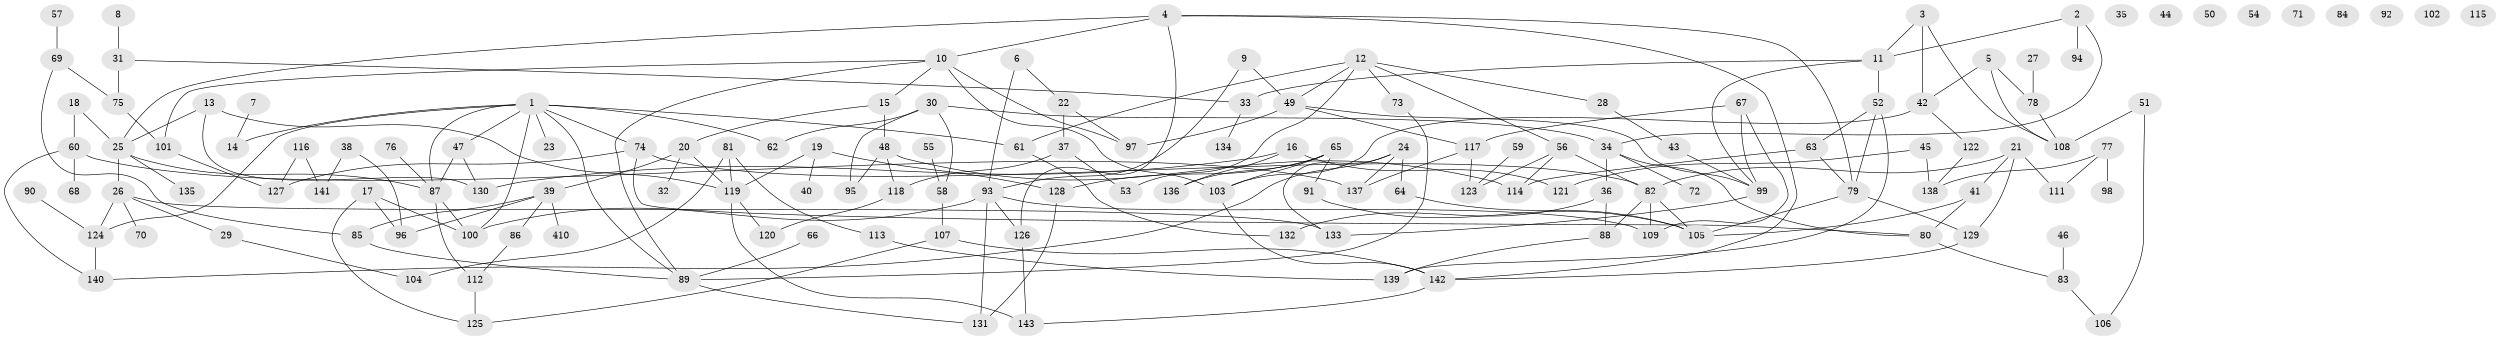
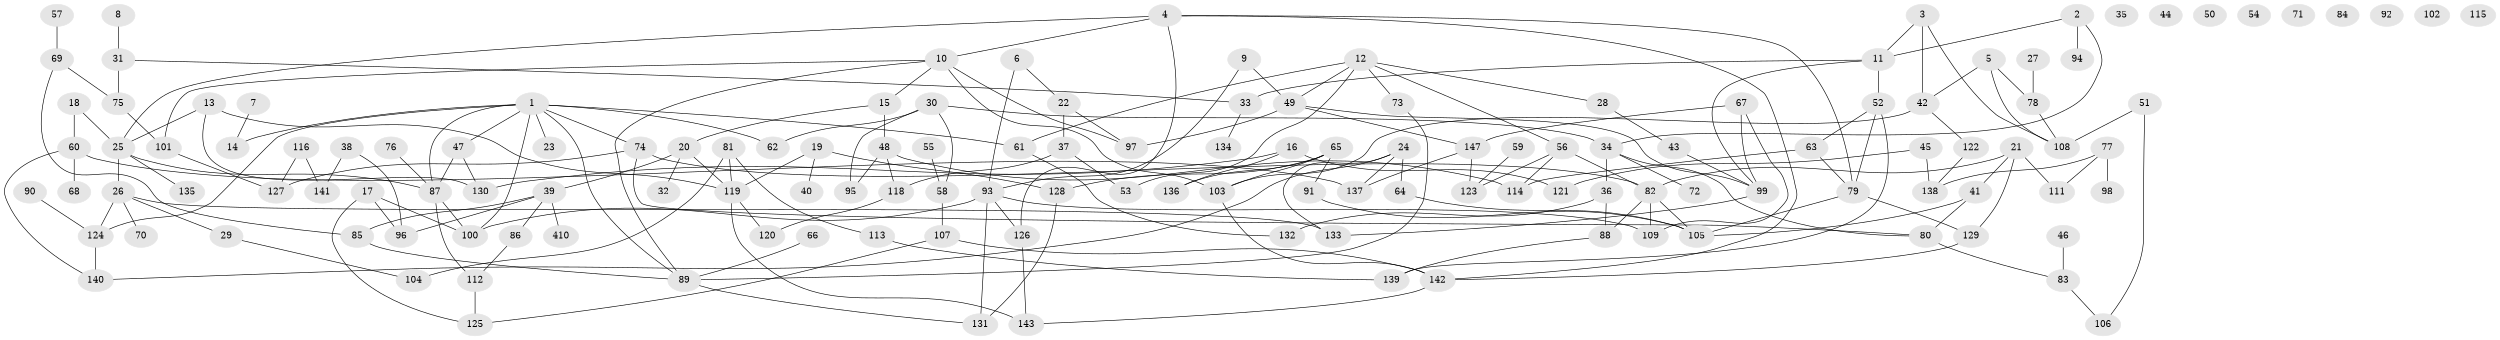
node "117": label "117" -> "147"
